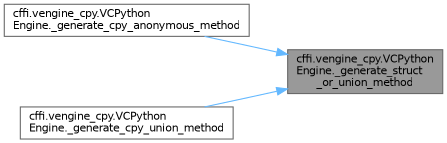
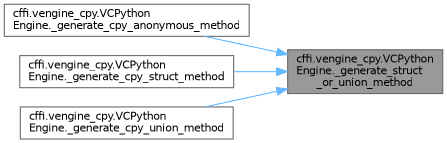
node "cffi.vengine_cpy.VCPython Engine._generate_cpy_struct_method": added
